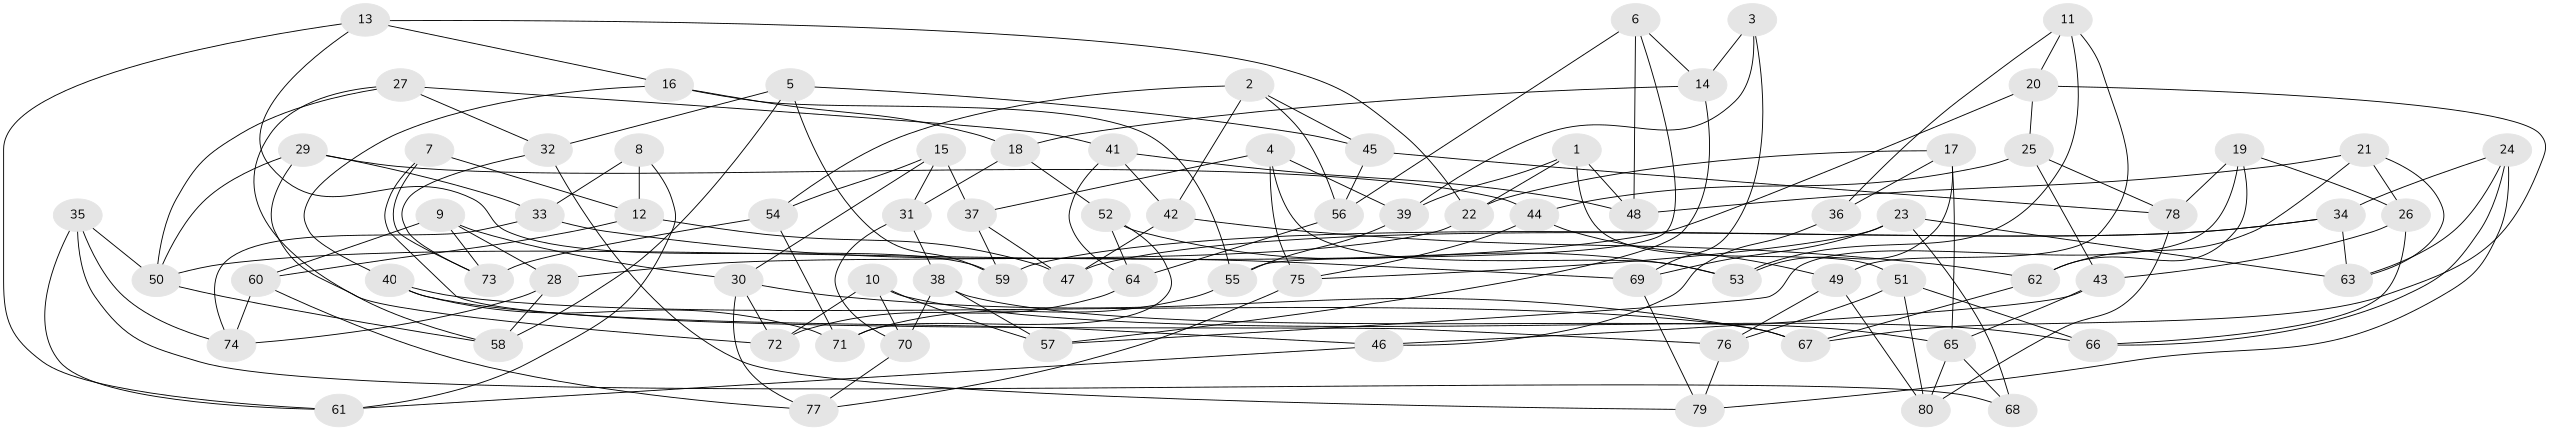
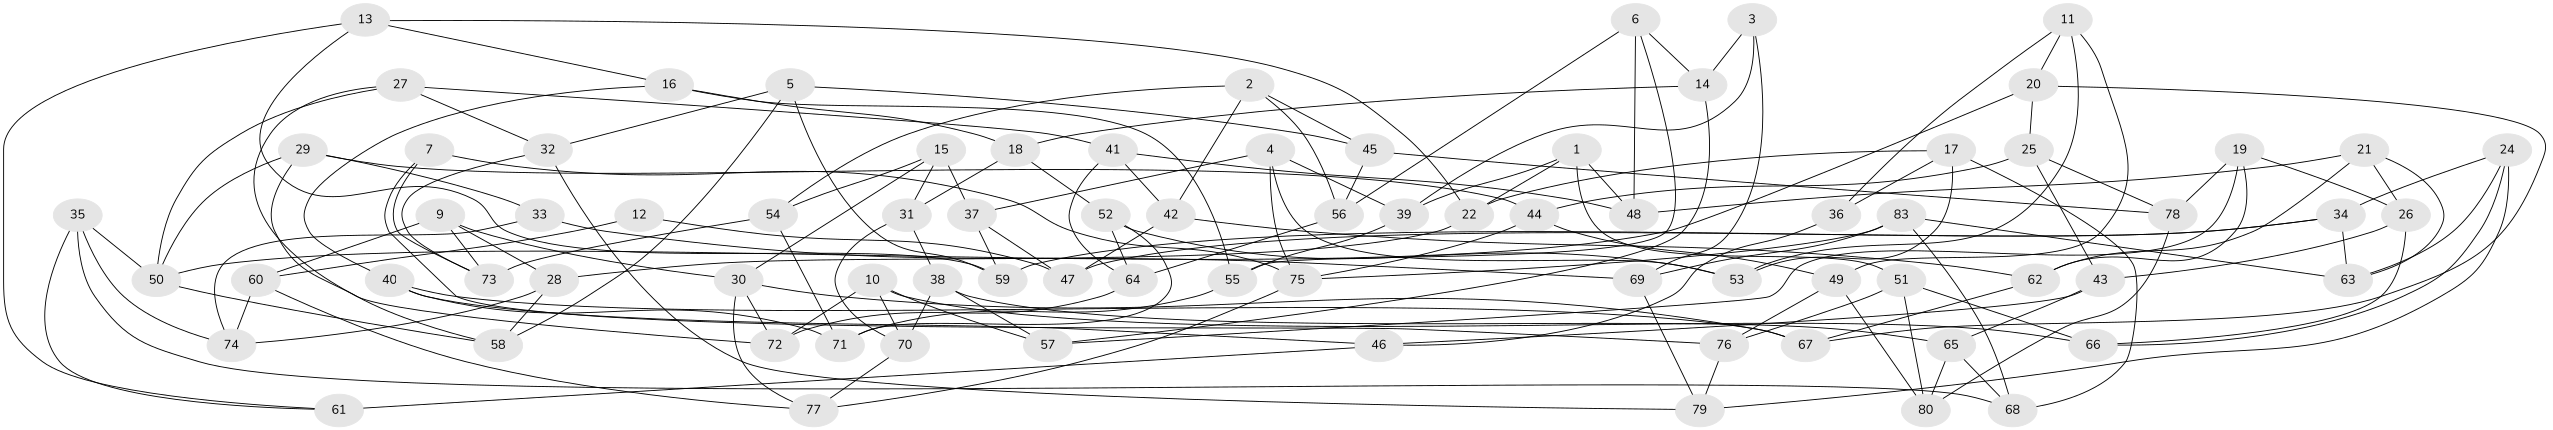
node "8": removed
edge "7" -- "12": now "7" -- "75"
node "23": label "23" -> "83"
edge "17" -- "65": now "17" -- "68"
